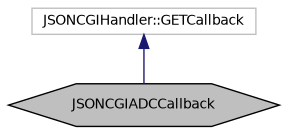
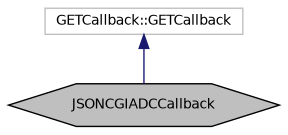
node "JSONCGIHandler::GETCallback": label "JSONCGIHandler::GETCallback" -> "GETCallback::GETCallback"
